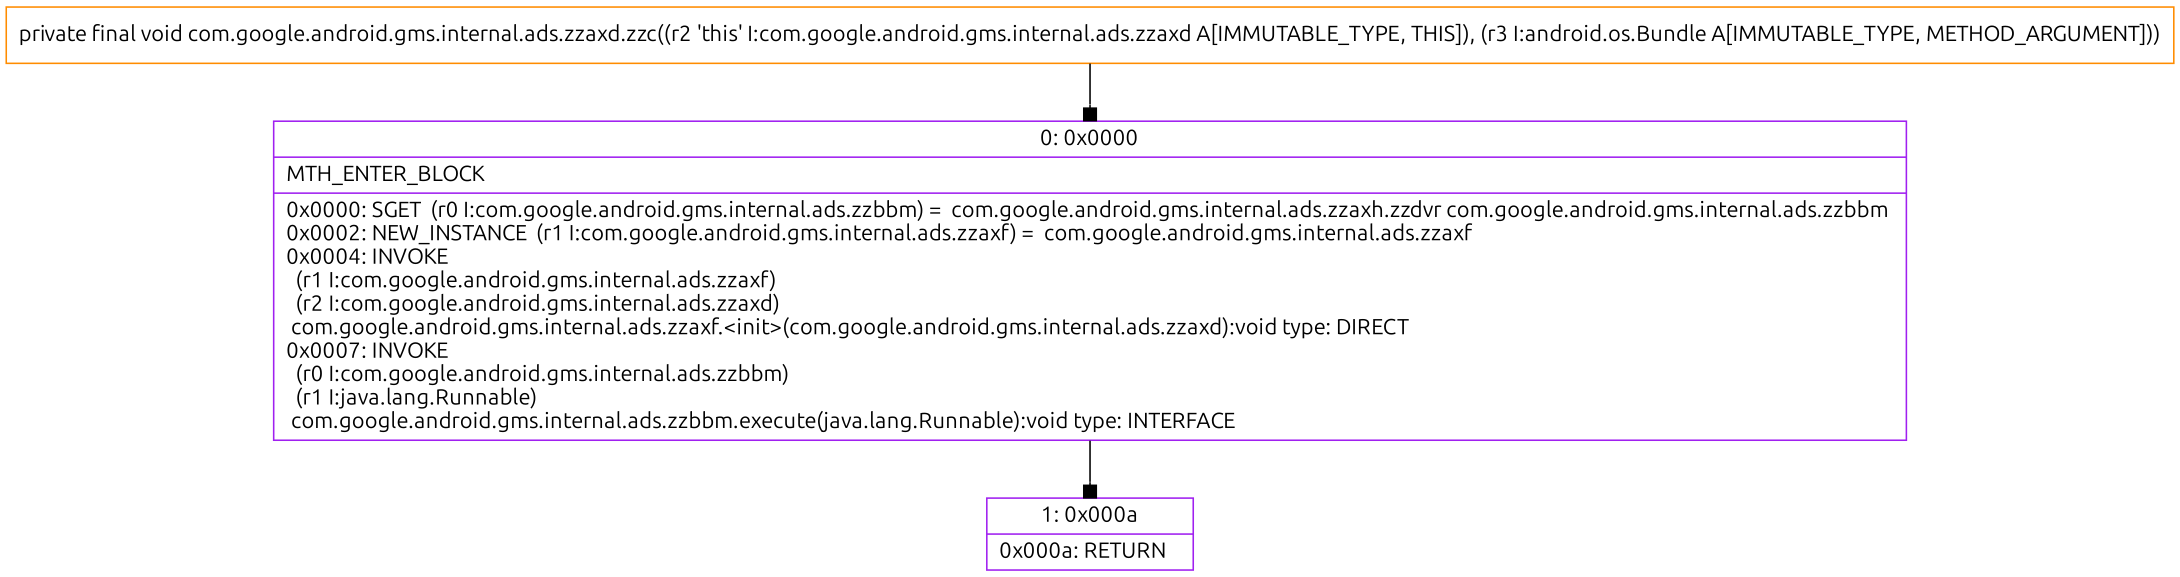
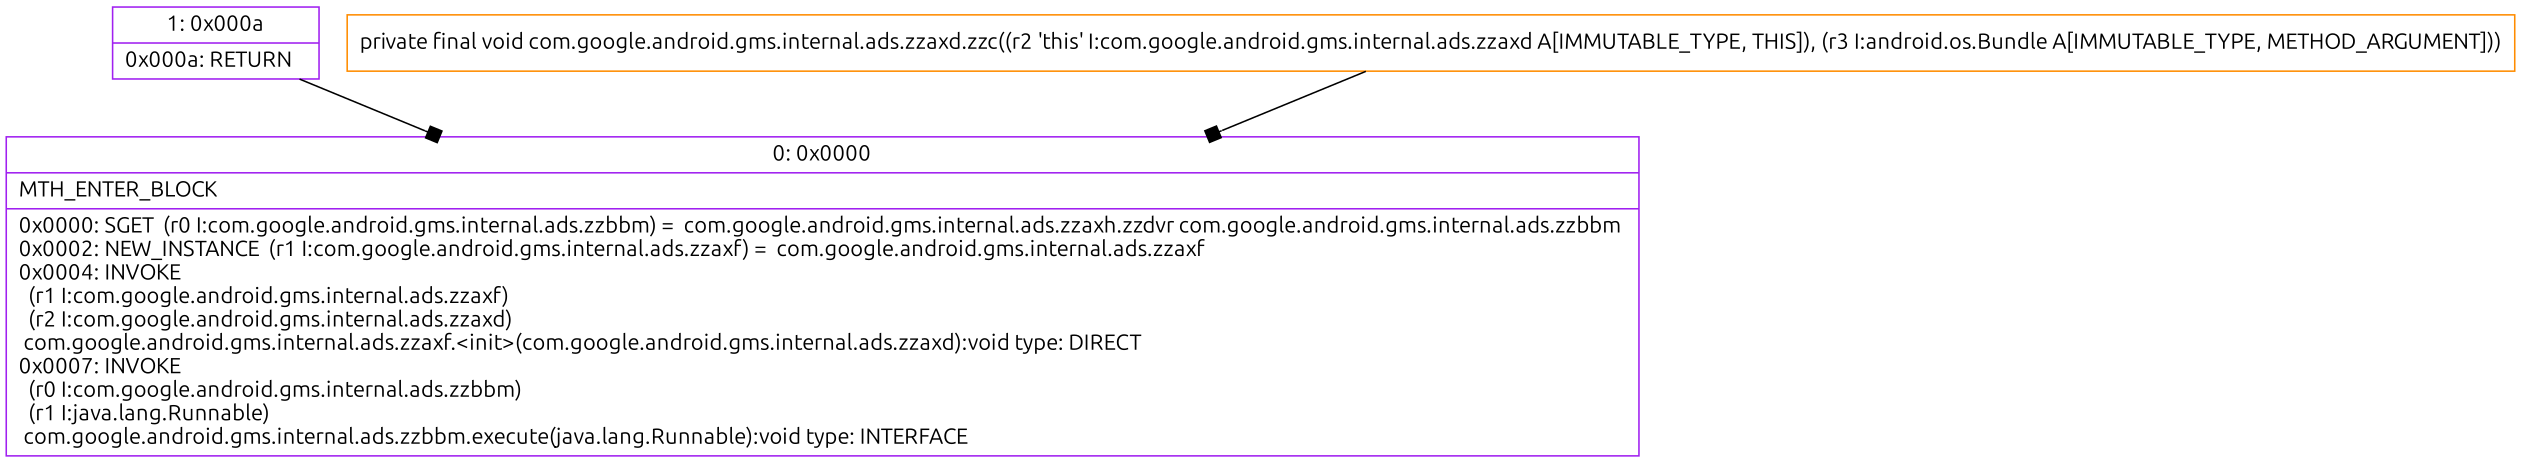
edge "0: 0x0000" -> "1: 0x000a": reversed
